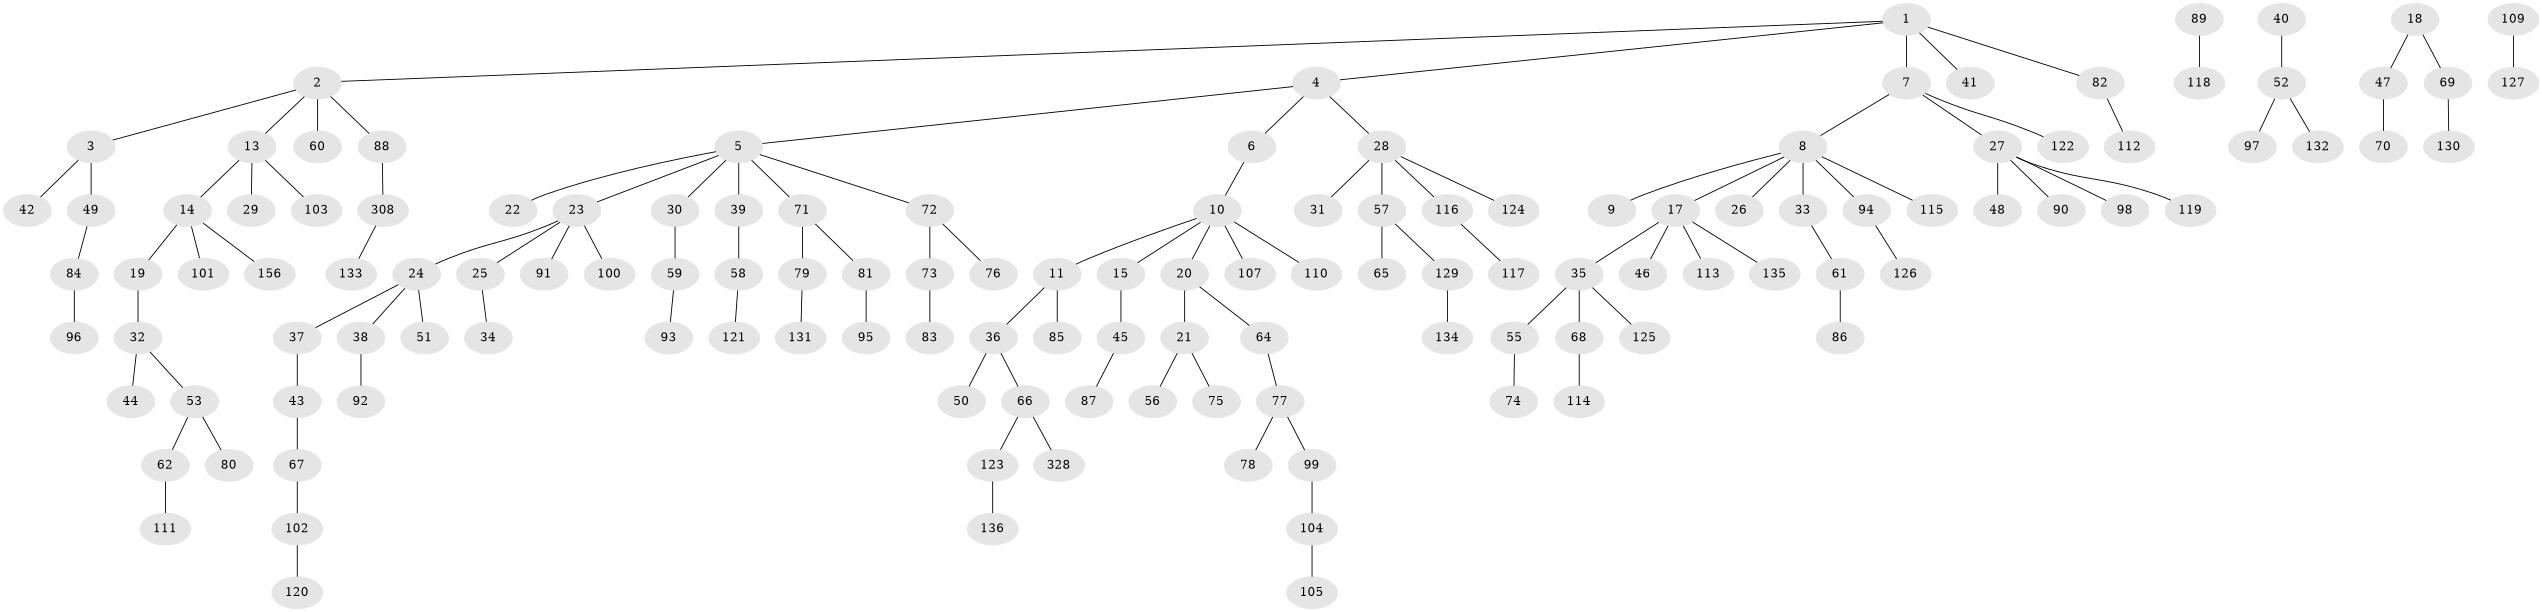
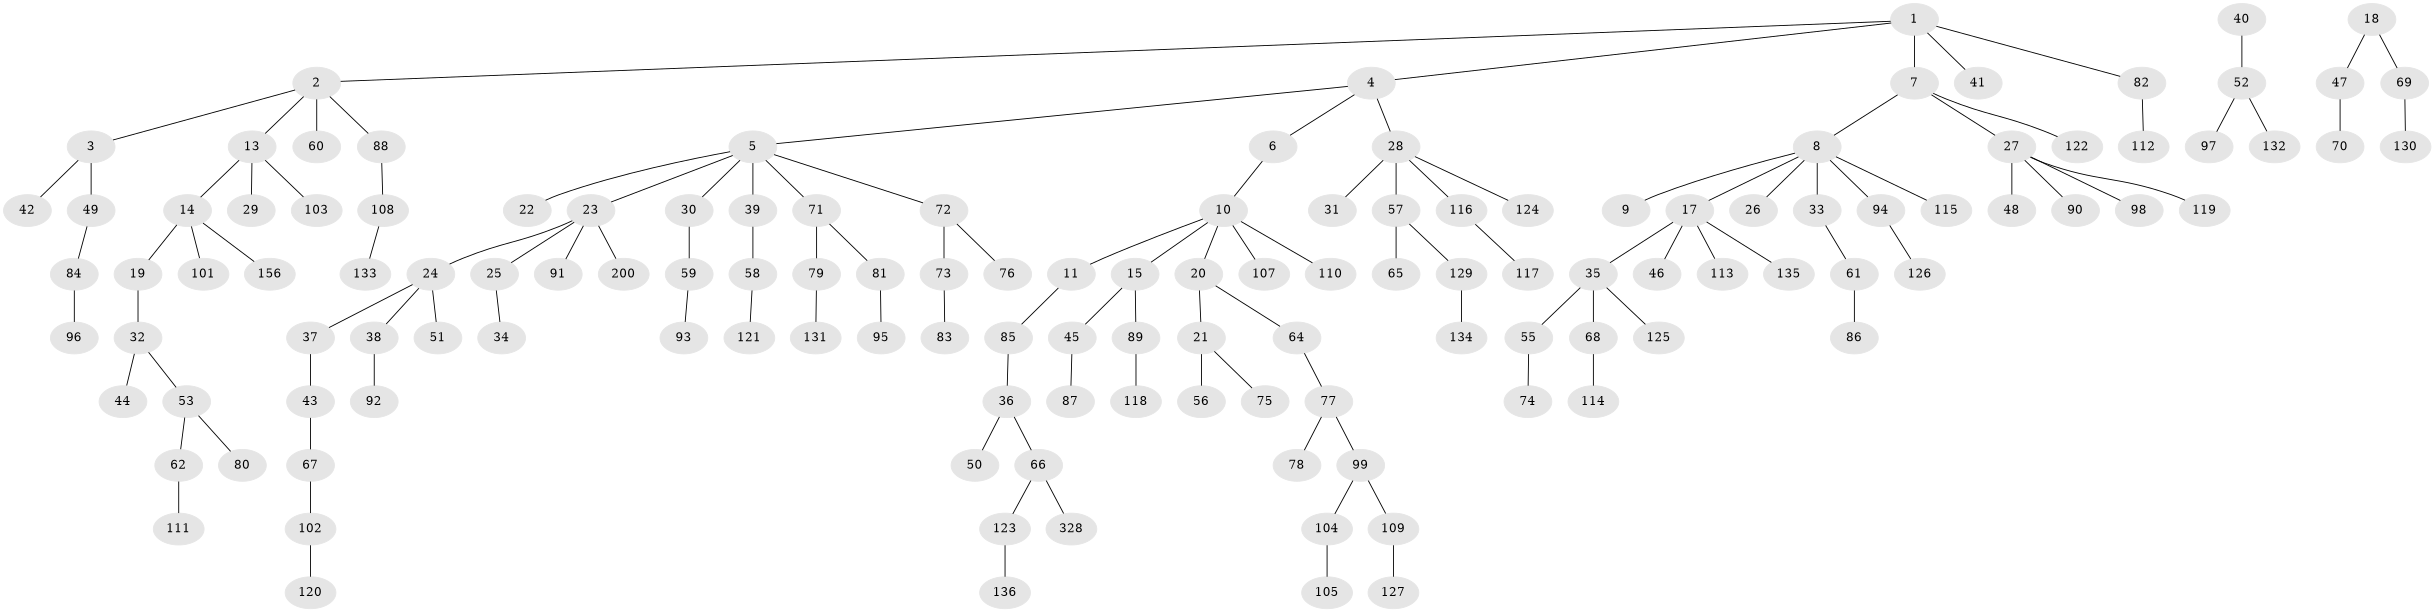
node "308": label "308" -> "108"
node "100": label "100" -> "200"
edge "11" -- "36": now "85" -- "36"
edge "15" -- "89": added
edge "99" -- "109": added
